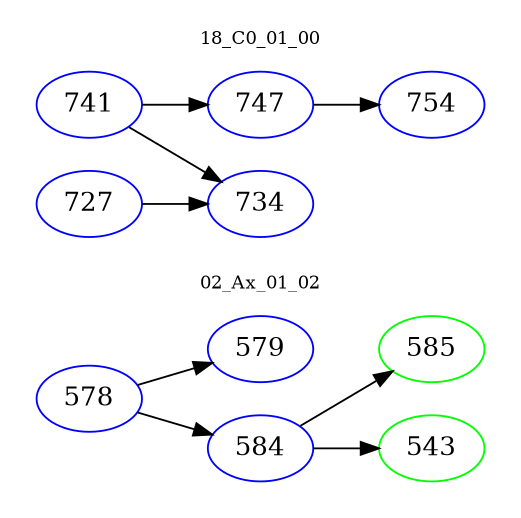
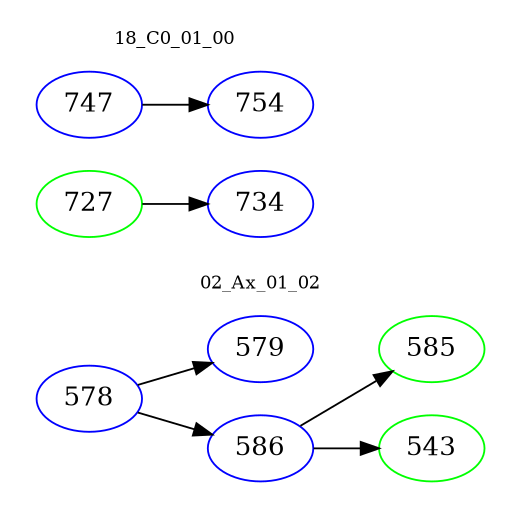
node "741": removed
node "727": color blue -> green
node "584": label "584" -> "586"
